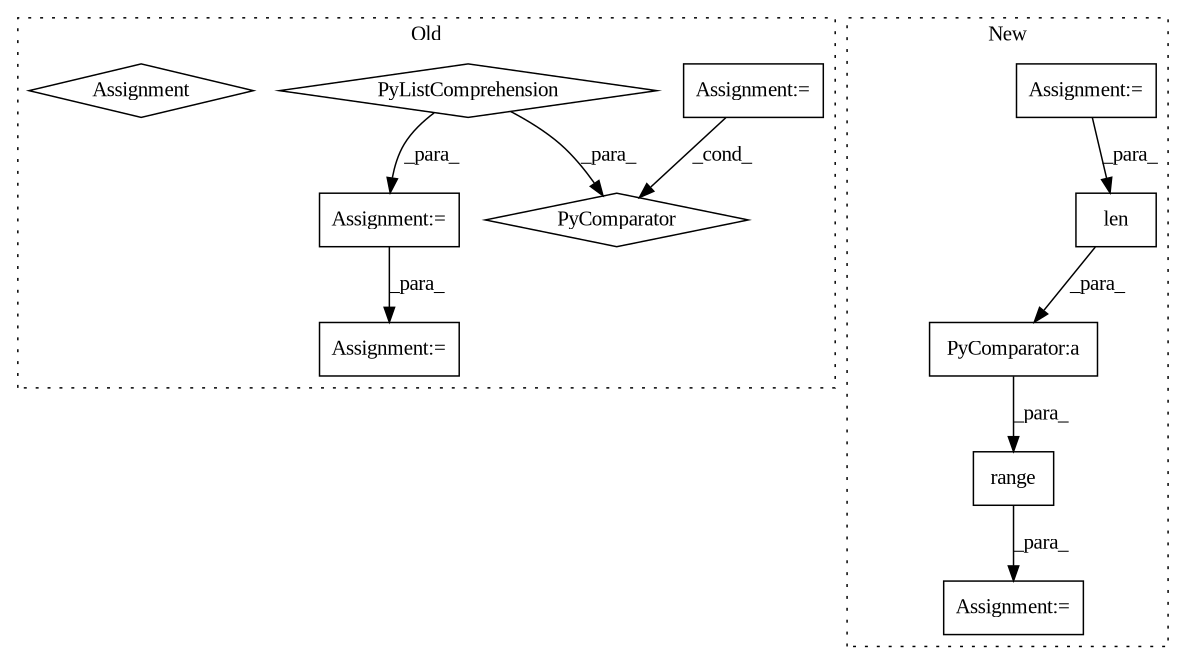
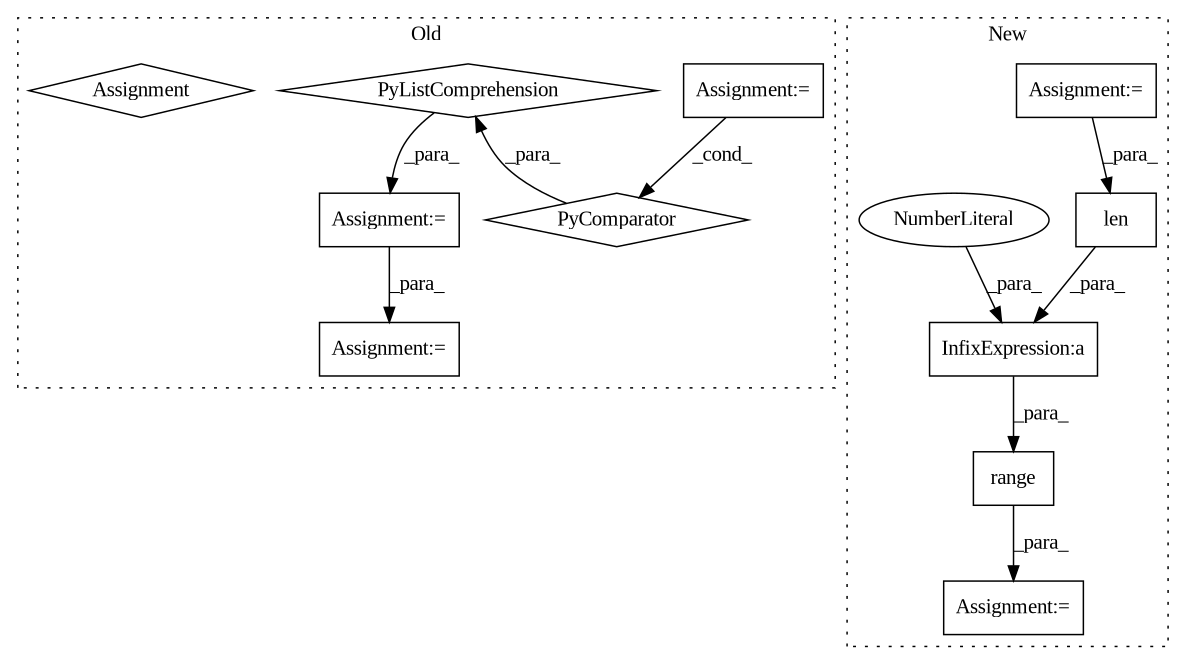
edge "PyListComprehension" -> "PyComparator": reversed
node "NumberLiteral": added
node "PyComparator:a": label "PyComparator:a" -> "InfixExpression:a"
